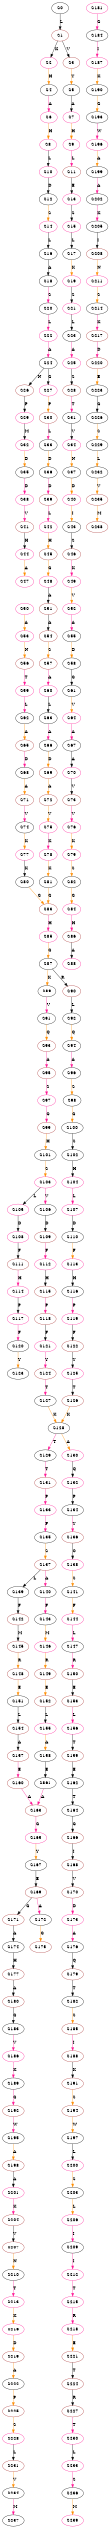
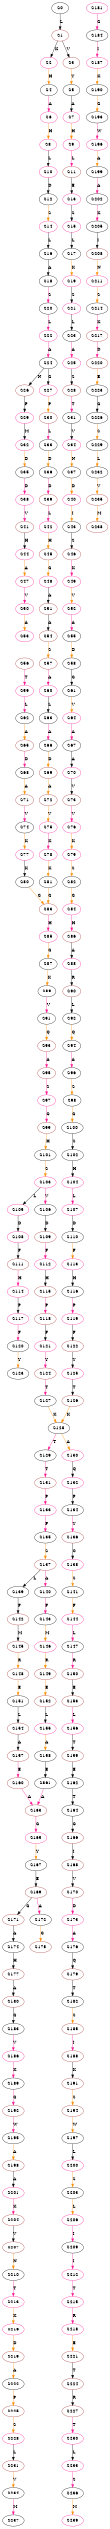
edge "S47" -> "S50": added, label "V"
edge "S53" -> "S56": removed, label "N"
edge "S87" -> "S90": now "S88" -> "S90"
